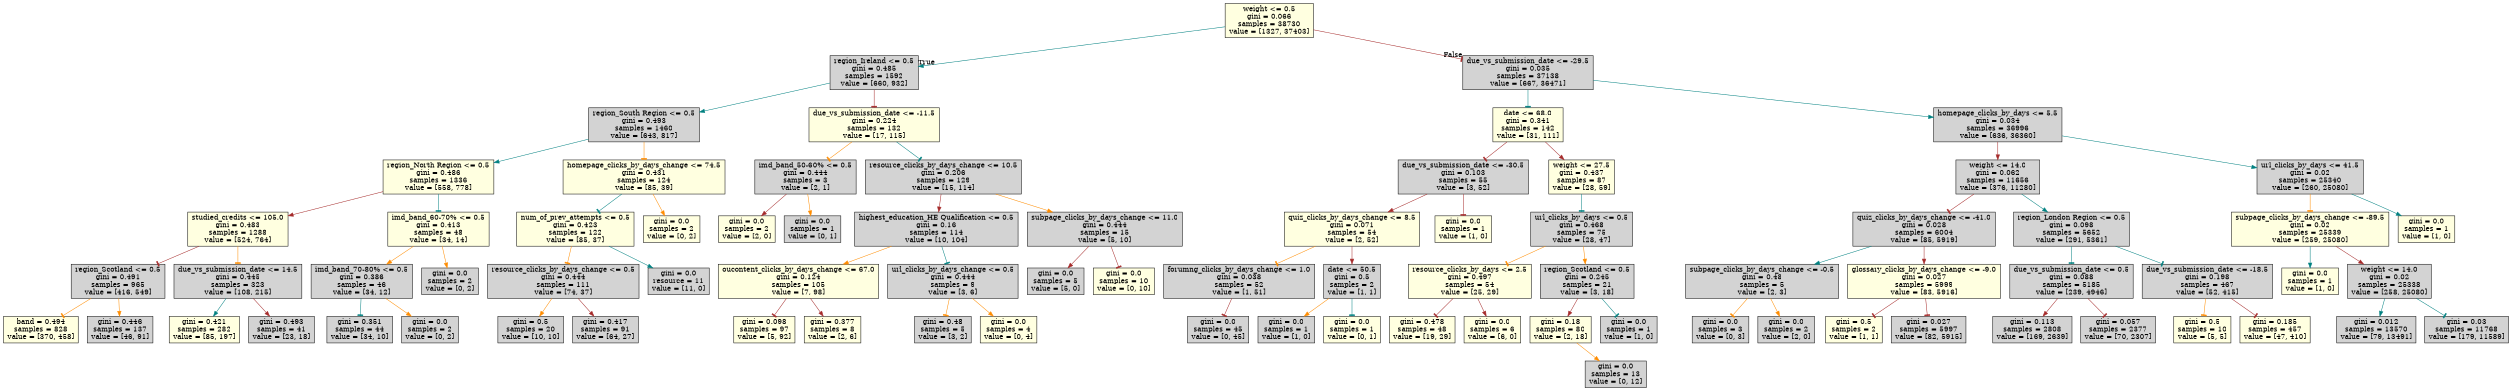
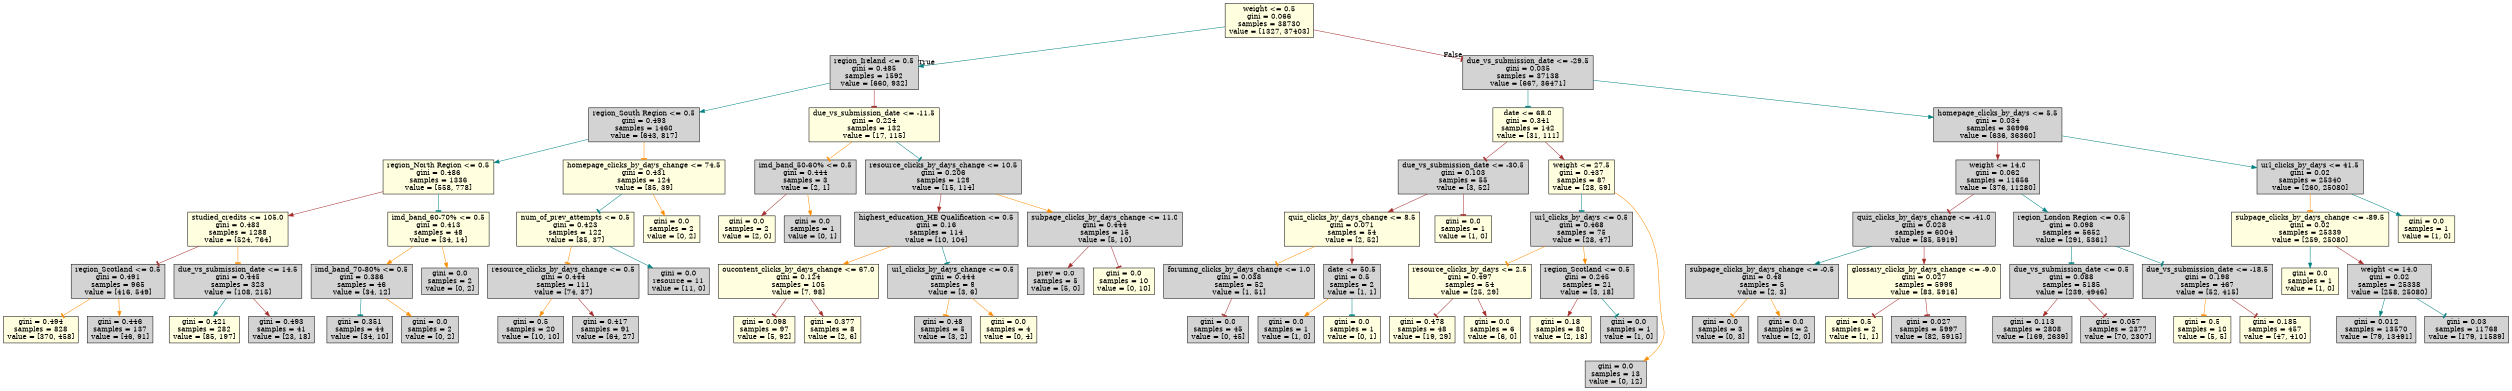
node "gini = 0.0 samples = 5 value = [5, 0]": label "gini = 0.0 samples = 5 value = [5, 0]" -> "prev = 0.0 samples = 5 value = [5, 0]"
node "band = 0.494 samples = 828 value = [370, 458]": label "band = 0.494 samples = 828 value = [370, 458]" -> "gini = 0.494 samples = 828 value = [370, 458]"
edge "gini = 0.18 samples = 80 value = [2, 18]" -> "gini = 0.0 samples = 13 value = [0, 12]": now "weight <= 27.5 gini = 0.437 samples = 87 value = [28, 59]" -> "gini = 0.0 samples = 13 value = [0, 12]"
